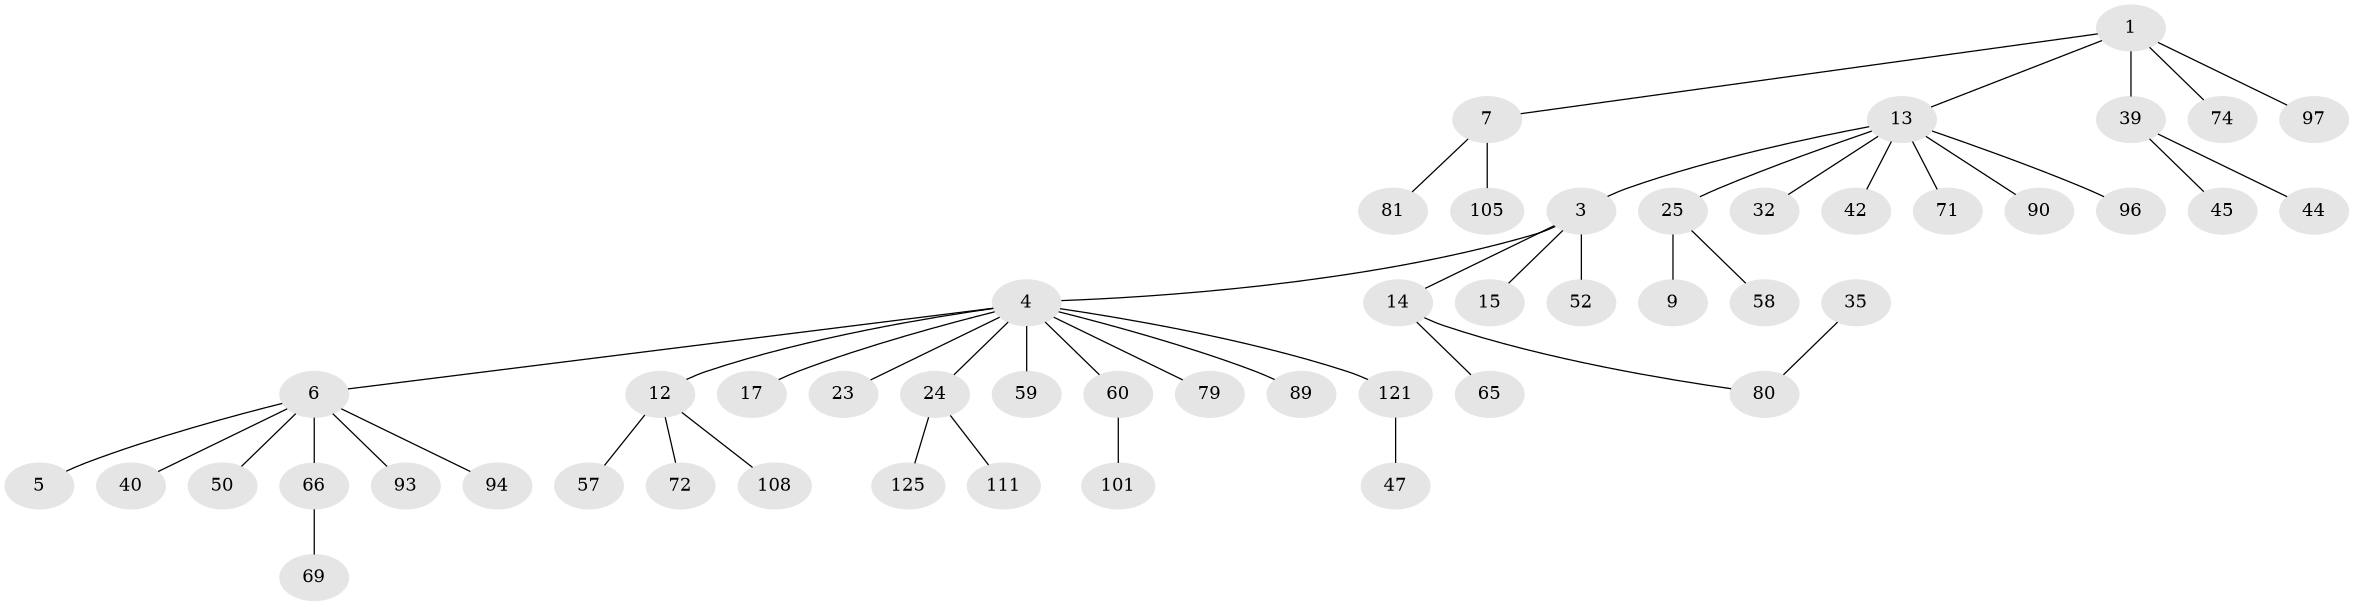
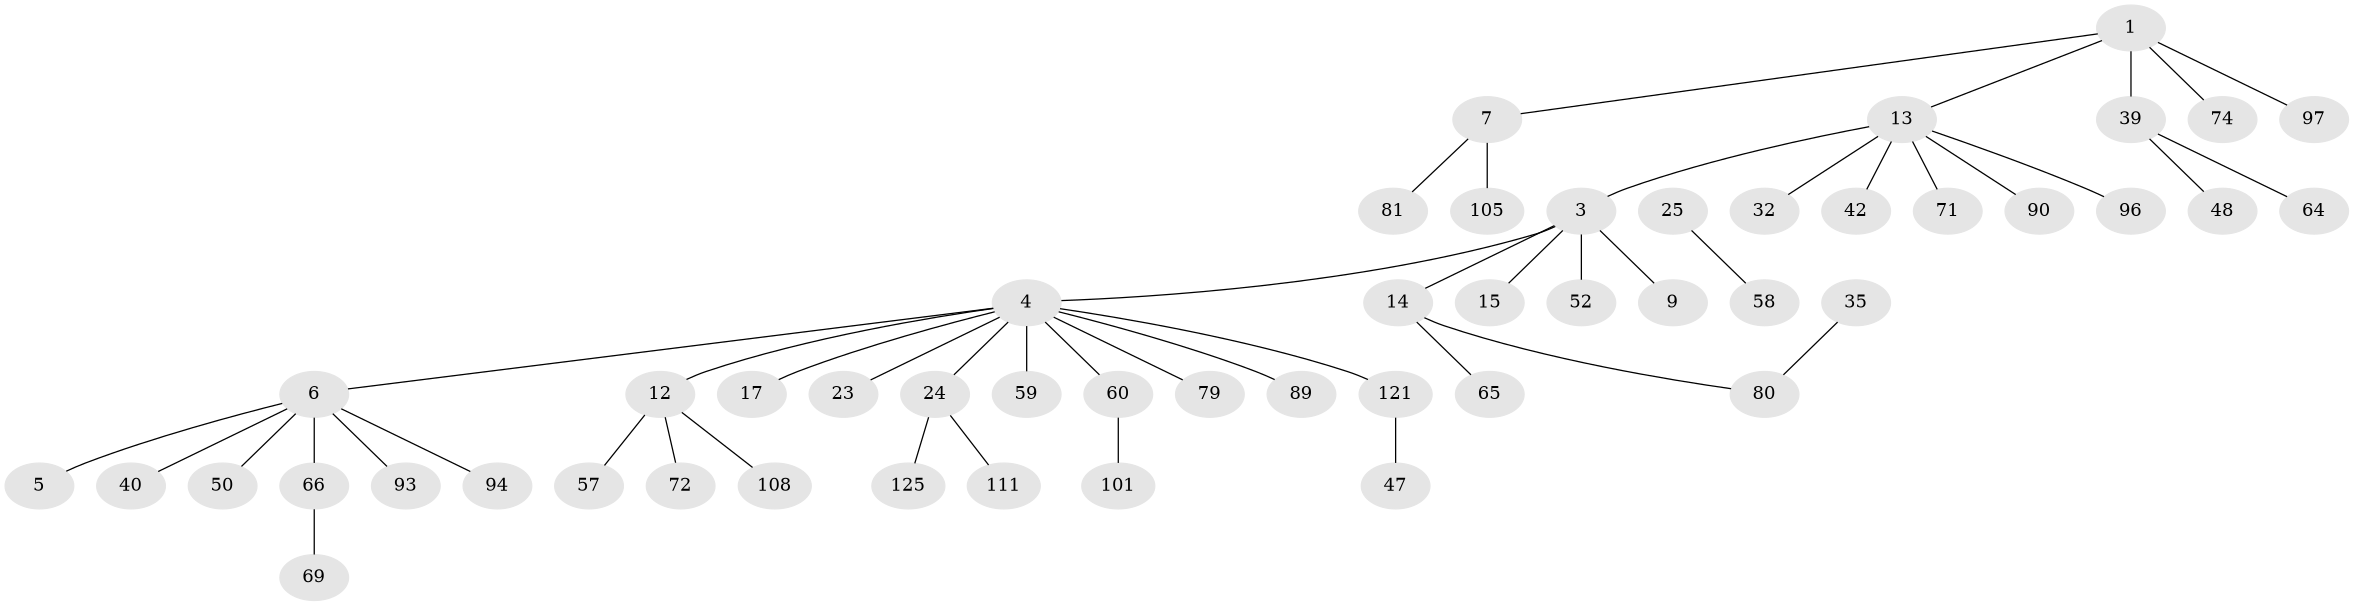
edge "13" -- "25": removed
node "45": label "45" -> "48"
node "44": label "44" -> "64"
edge "25" -- "9": now "3" -- "9"
